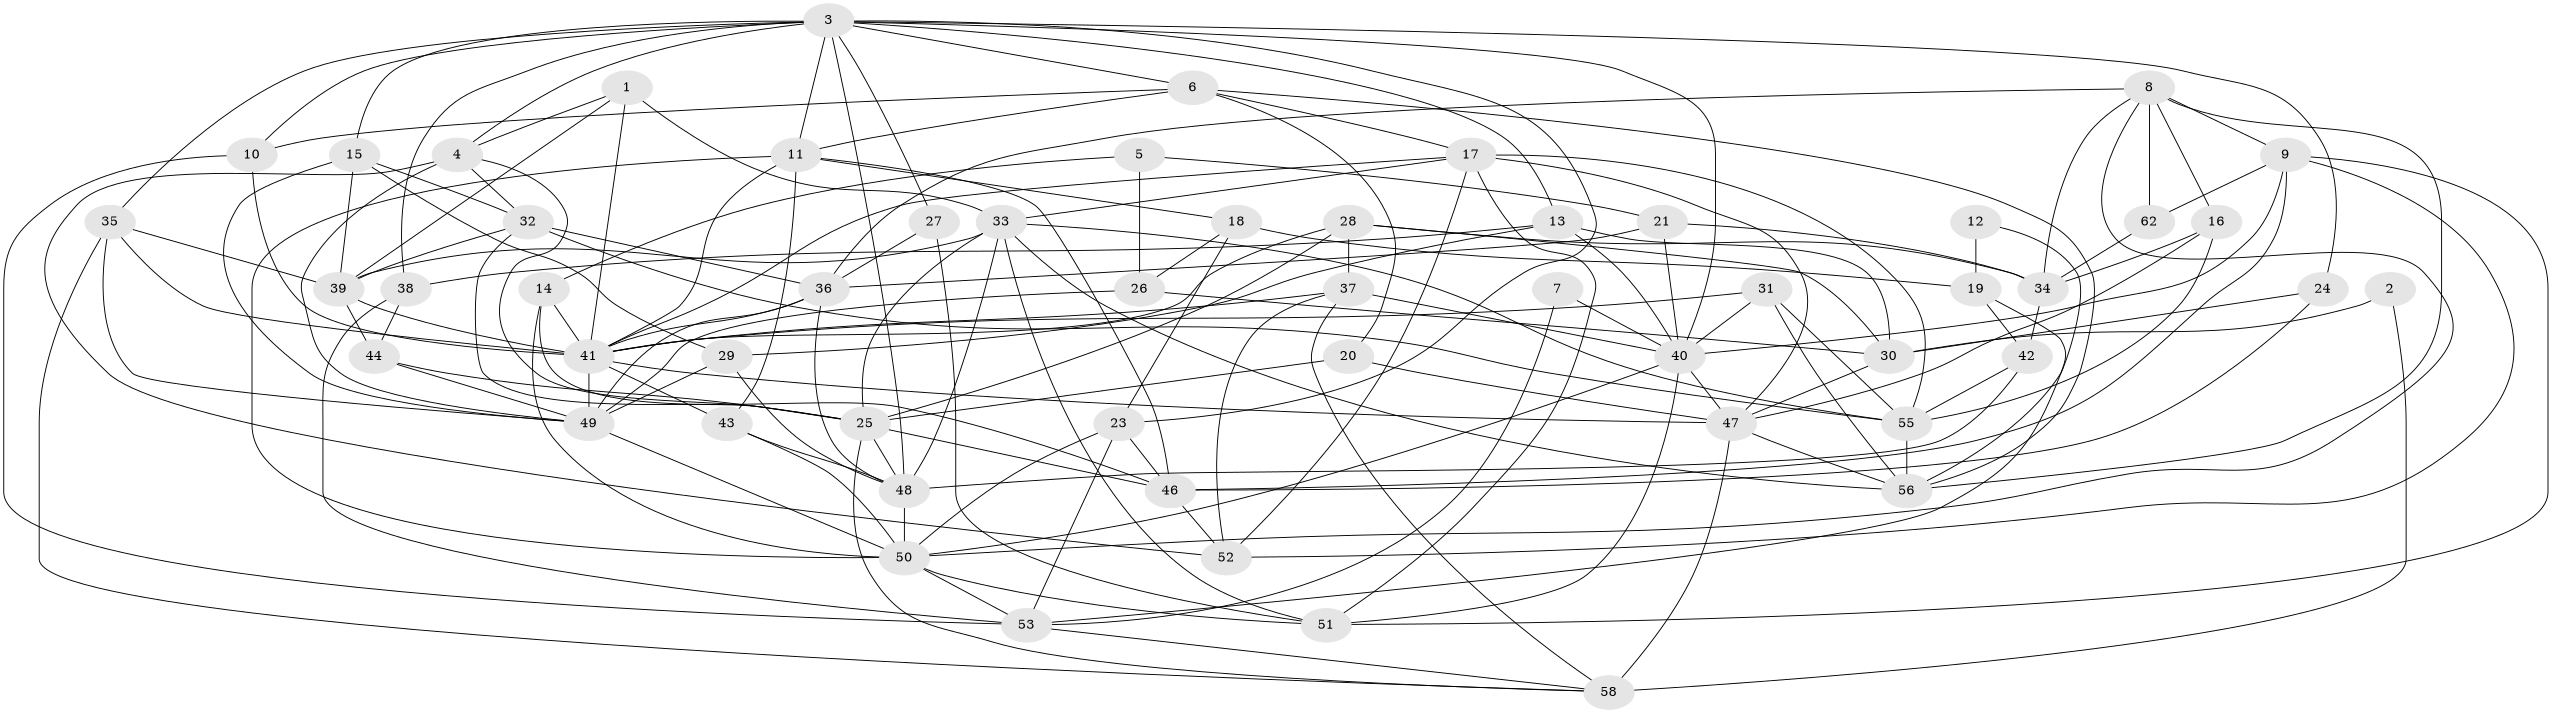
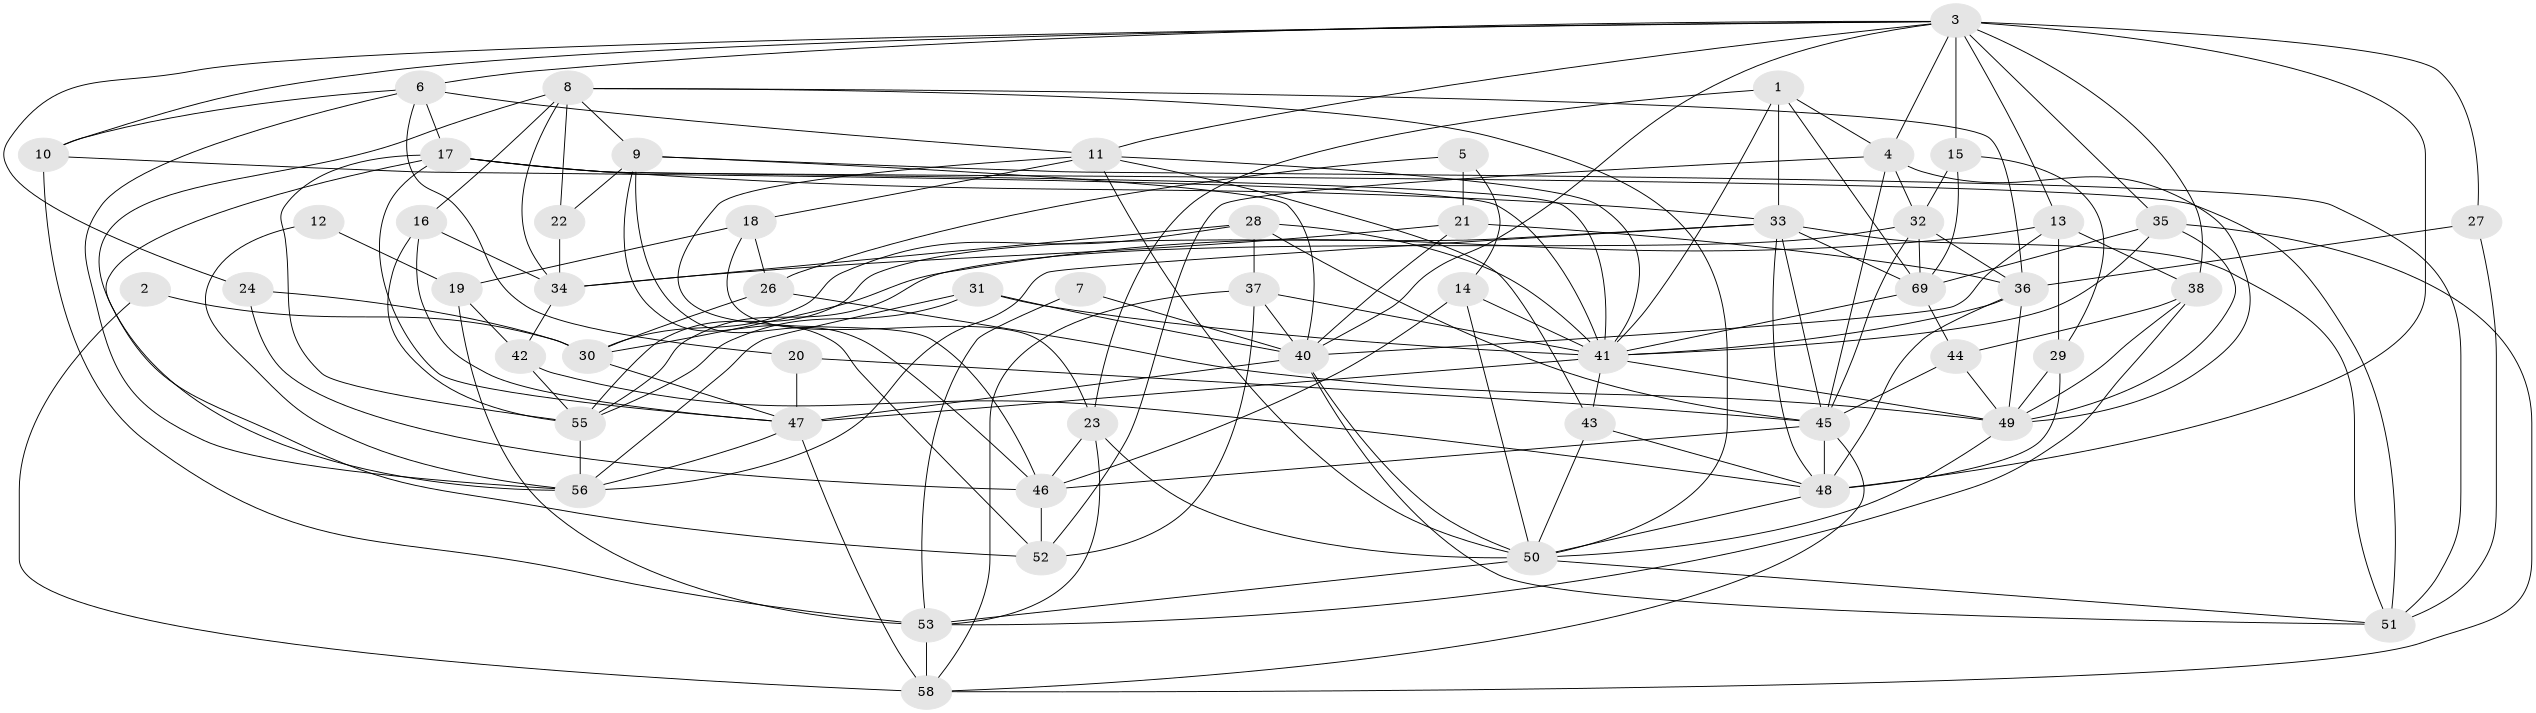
edge "3" -- "23": now "1" -- "23"
node "62": label "62" -> "22"
node "39": label "39" -> "69"
edge "15" -- "49": now "38" -- "49"
node "25": label "25" -> "45"
